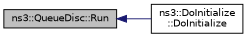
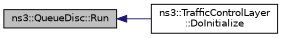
node "ns3::DoInitialize ::DoInitialize": label "ns3::DoInitialize ::DoInitialize" -> "ns3::TrafficControlLayer ::DoInitialize"
